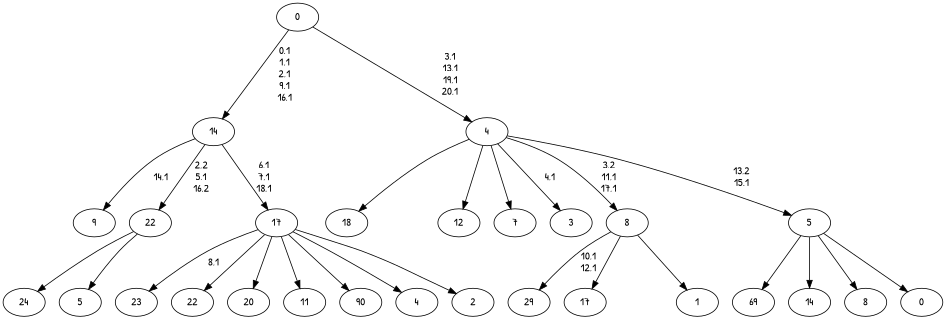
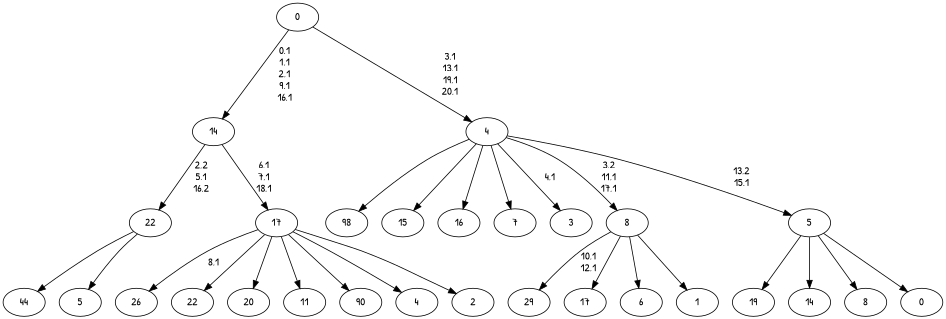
node "9": removed
node "18": label "18" -> "98"
node "15": added
node "12": label "12" -> "16"
node "24": label "24" -> "44"
node "23": label "23" -> "26"
node "6": added
node "69": label "69" -> "19"
